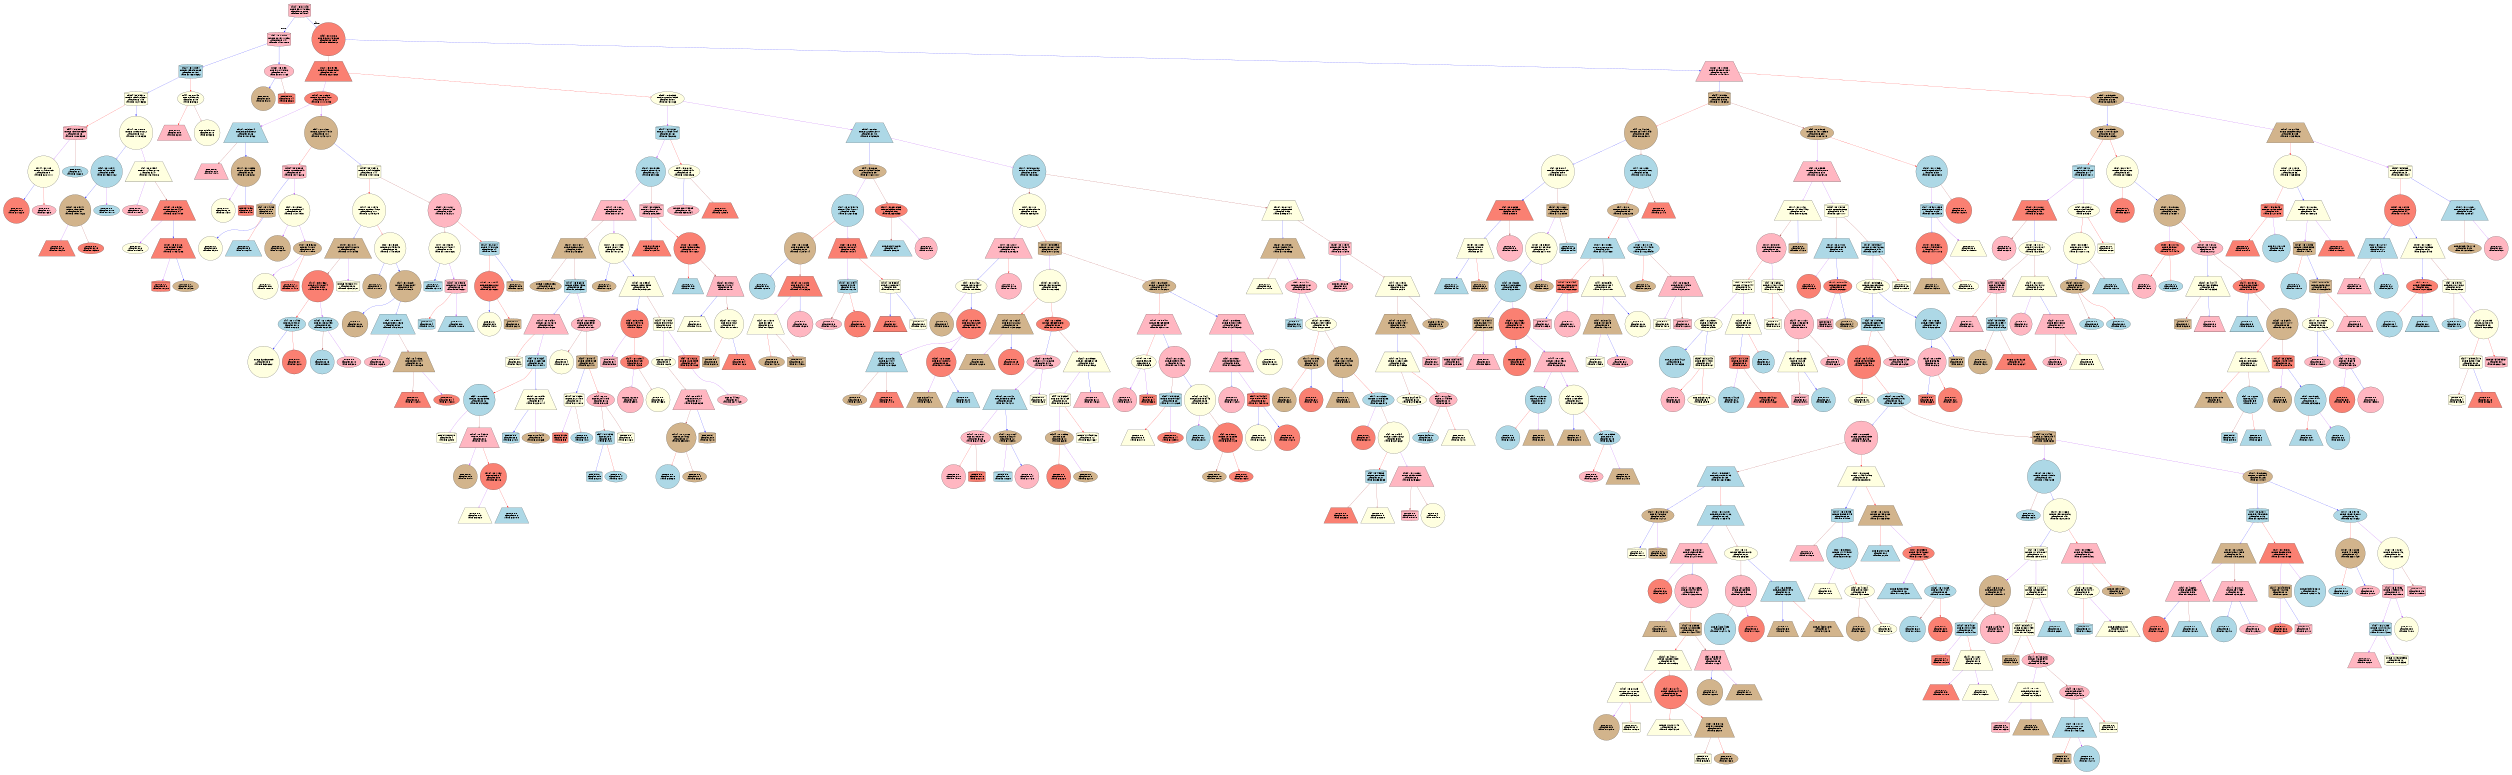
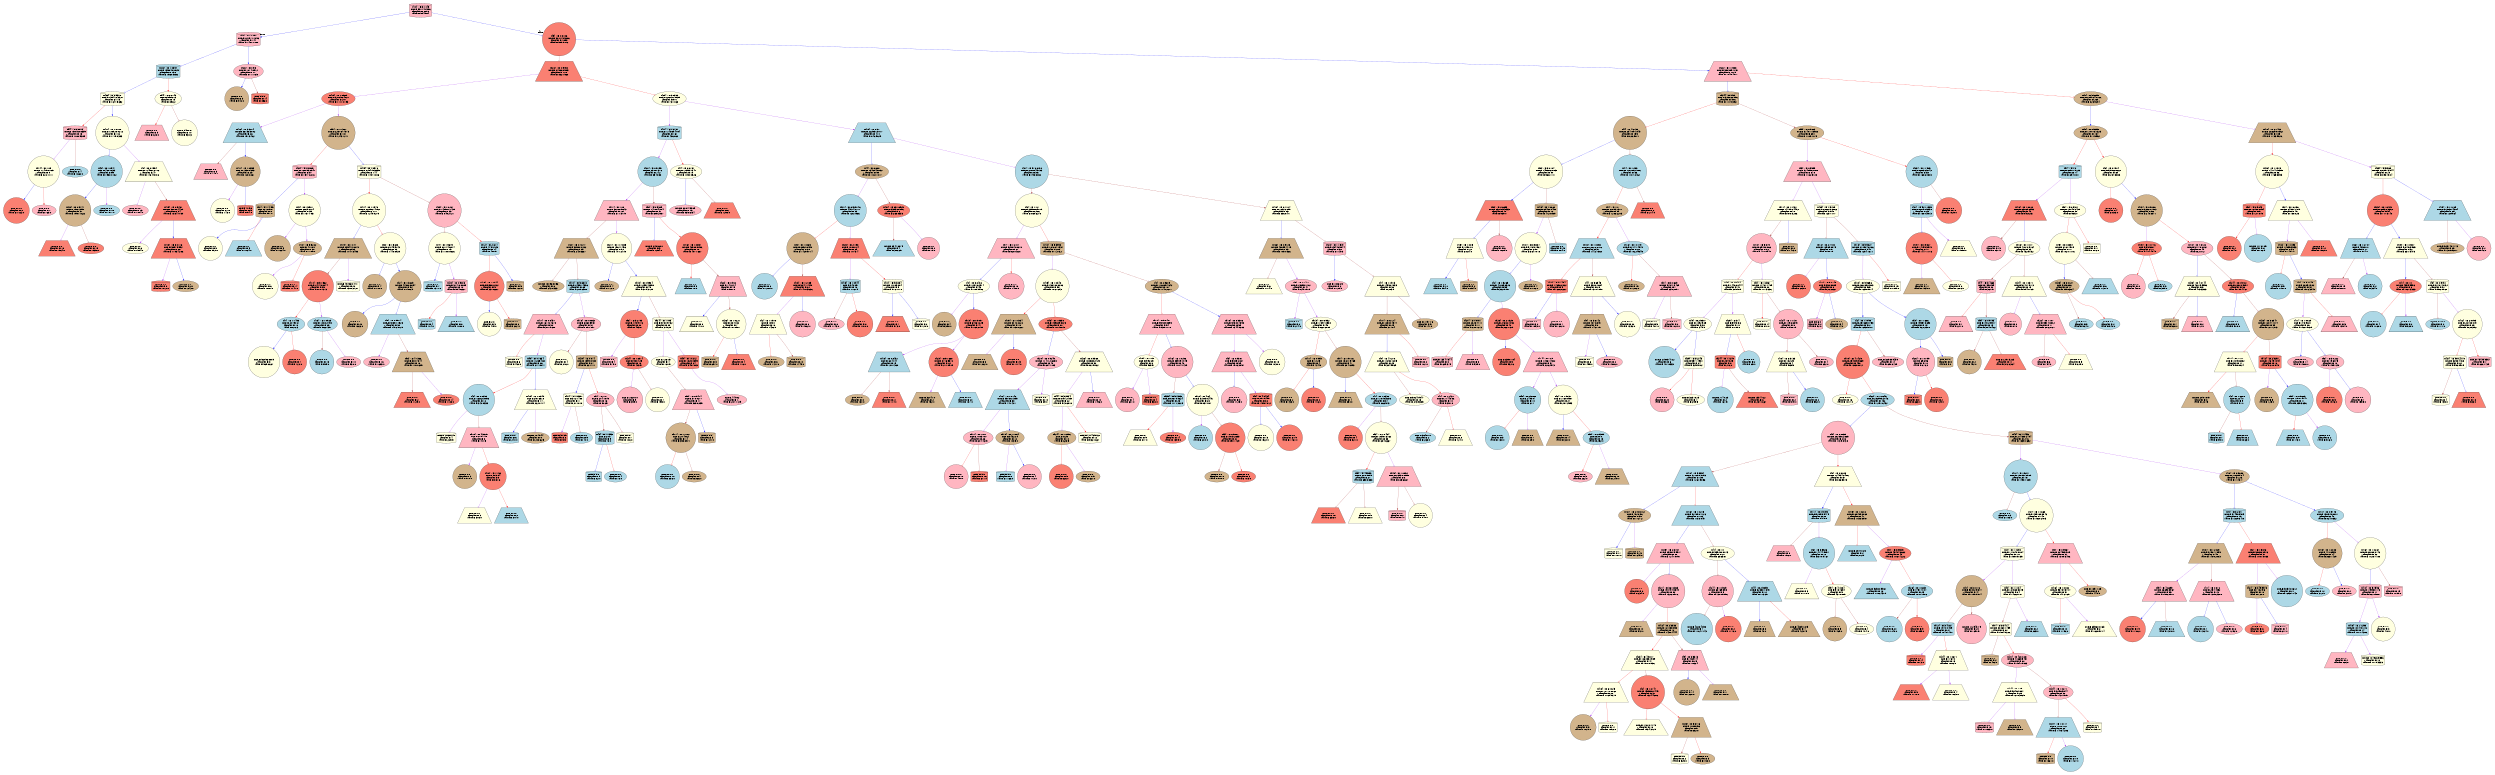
node "mse = 0.0 samples = 2 value = 804.0": shape trapezium -> circle
node "mse = 0.0 value = 4 value = 948.0": label "mse = 0.0 value = 4 value = 948.0" -> "mse = 0.0 samples = 4 value = 948.0"
